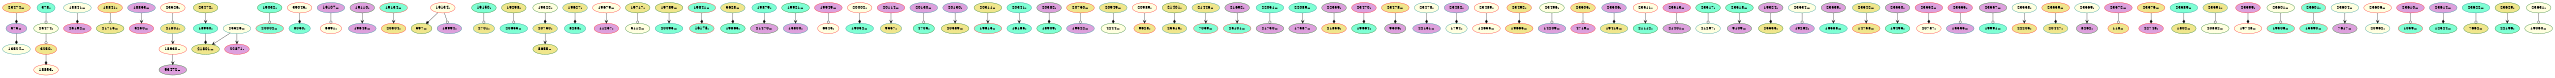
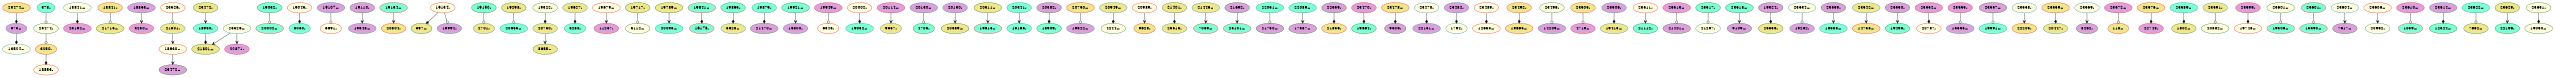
node "39045-": label "39045-" -> "19045-"
edge "5628+" -> "19865-": reversed
edge "23631-" -> "19060+": arrowhead odot -> diamond
node "93472+": label "93472+" -> "23472+"
